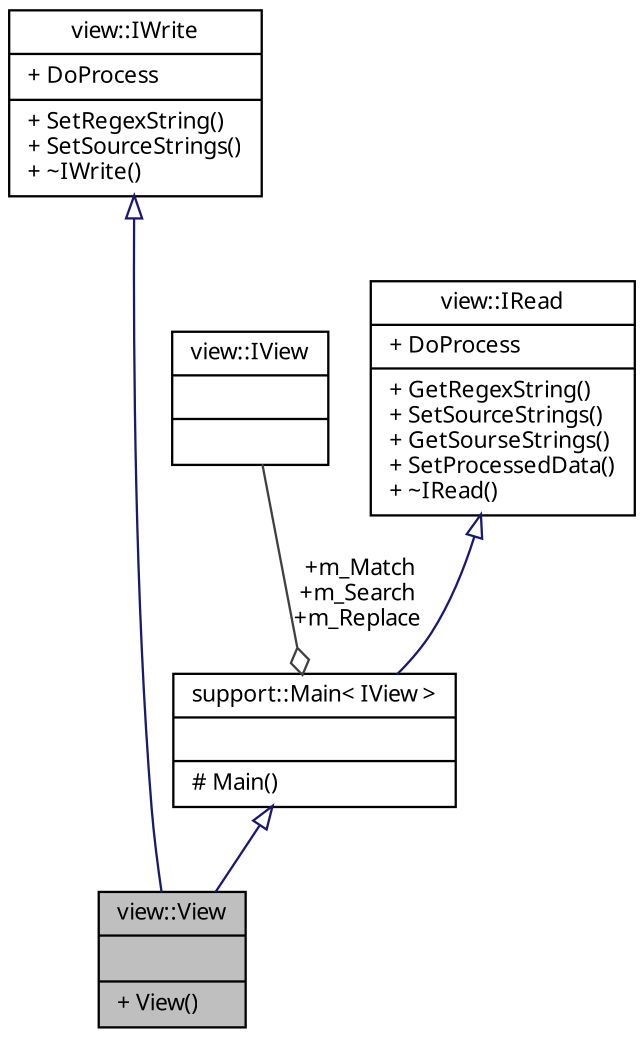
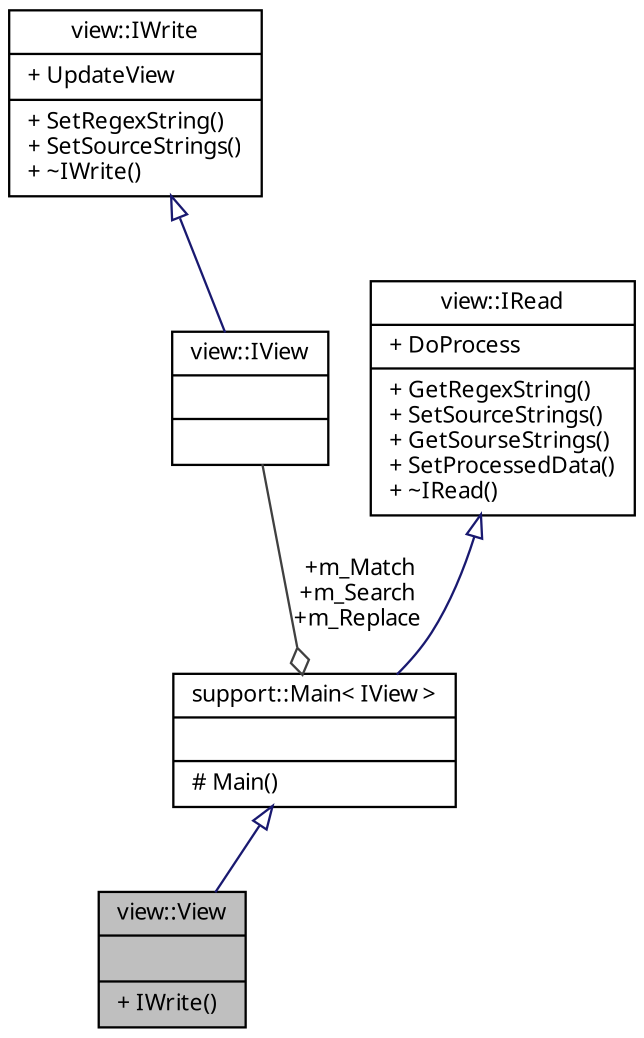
node "view::IWrite": text "+ DoProcess" -> "+ UpdateView"
edge "view::View" -> "view::IWrite": now "view::IView" -> "view::IWrite"
node "view::View": text "+ View()" -> "+ IWrite()"
